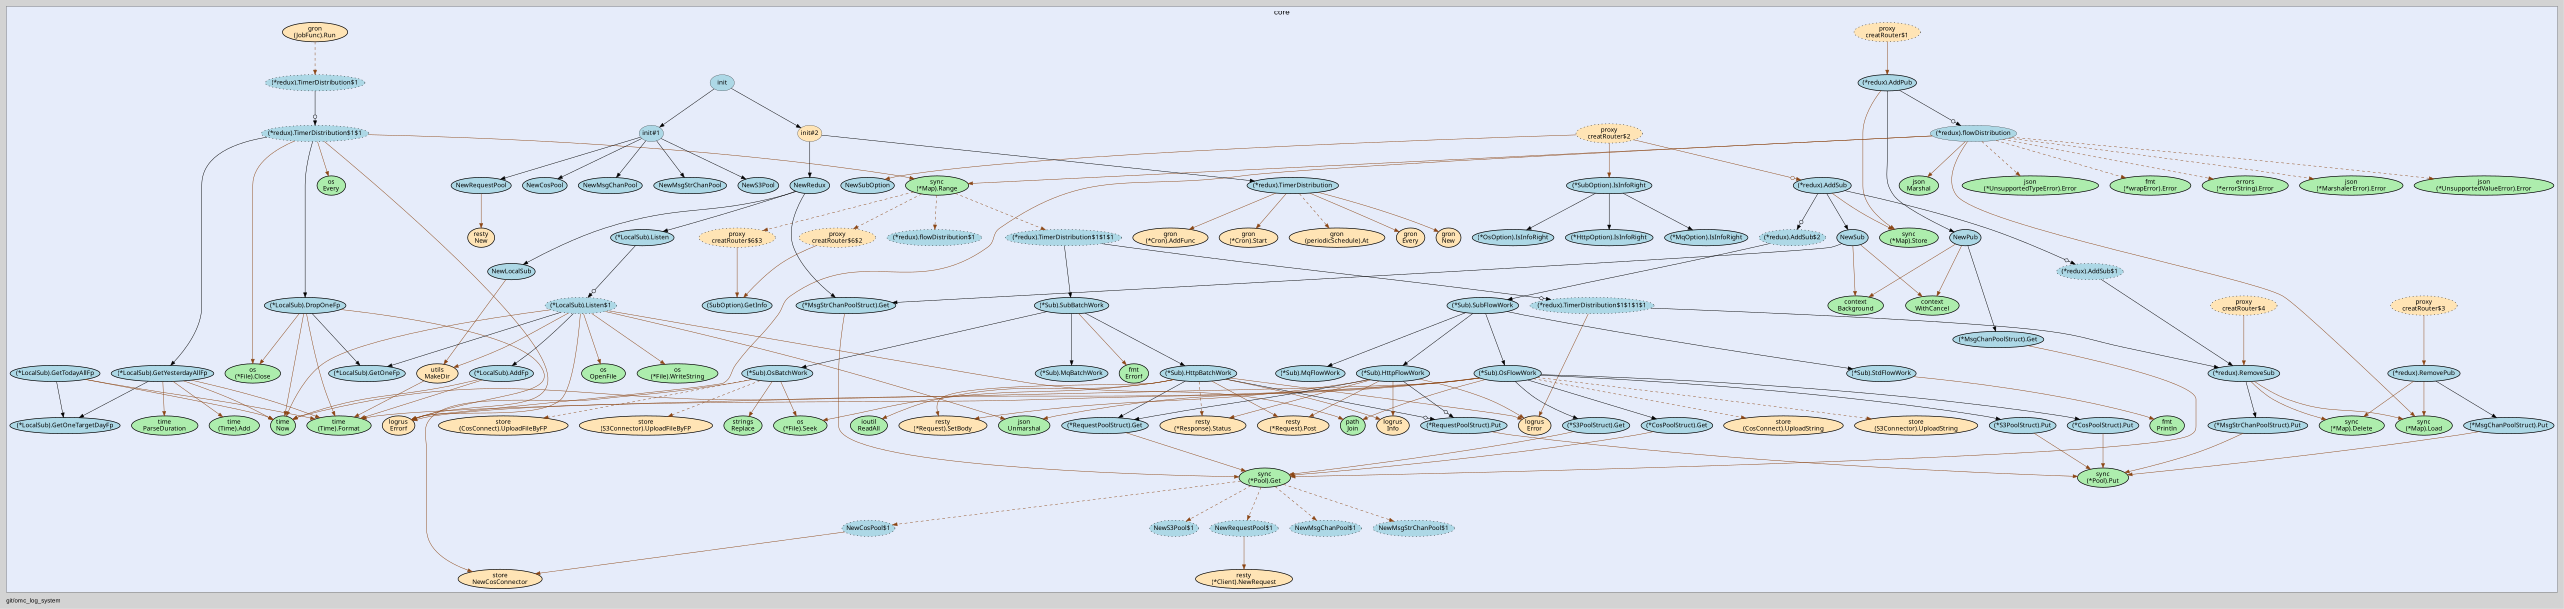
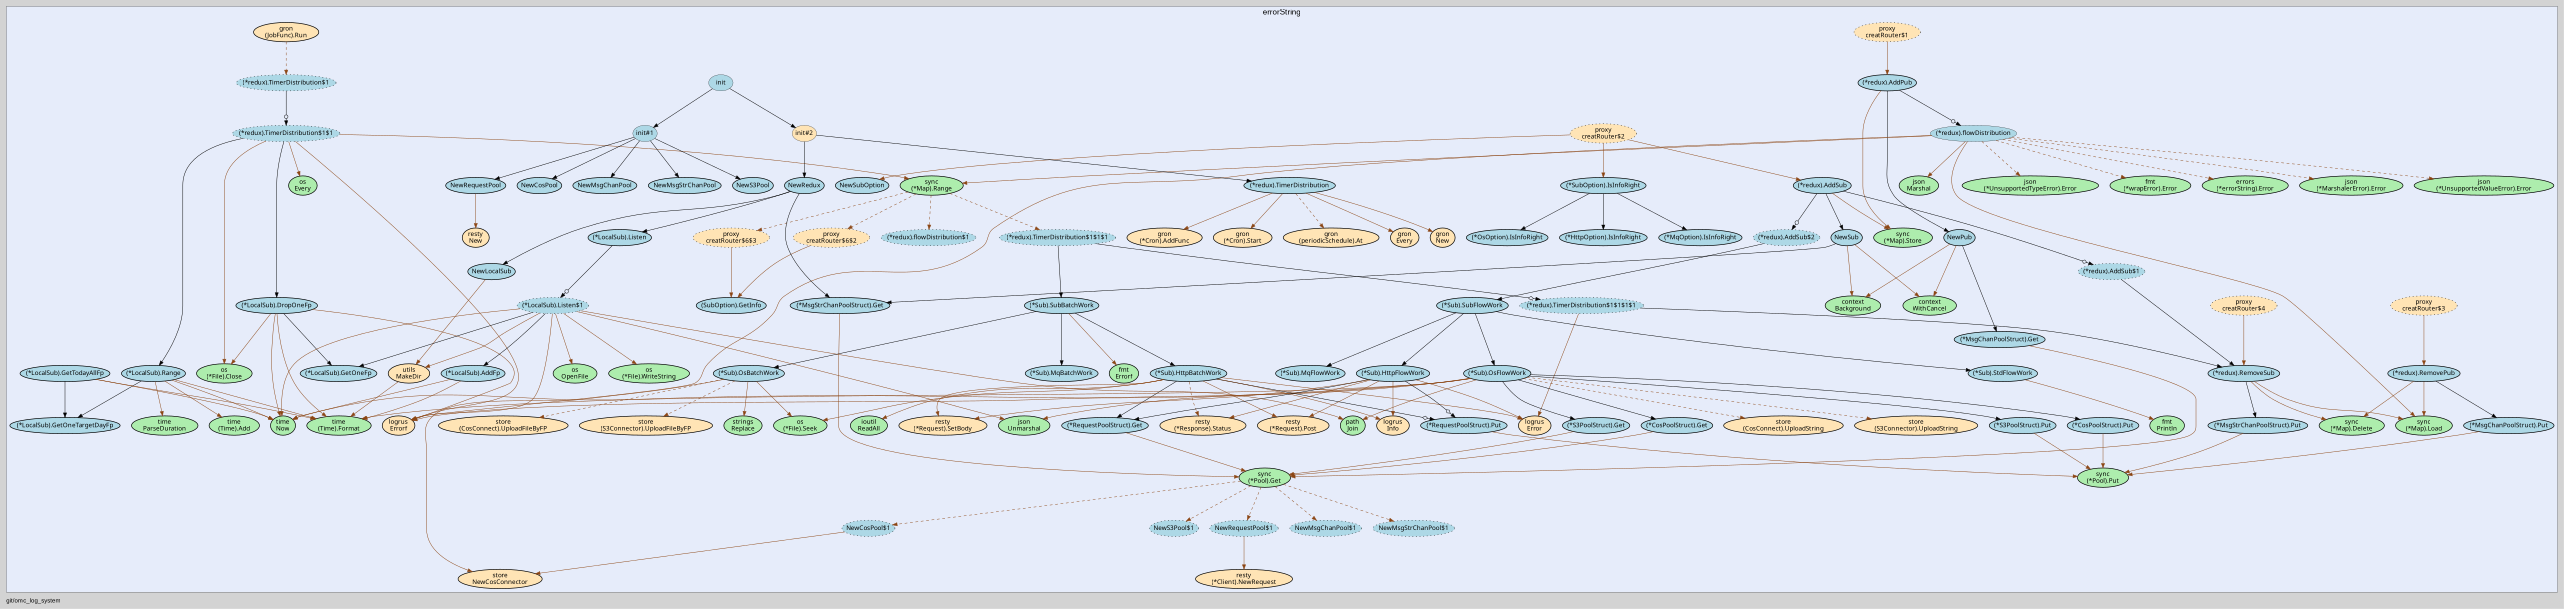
cluster "core": label "core" -> "errorString"
edge "proxy creatRouter$2" -> "(*redux).AddSub": arrowhead normalnoneodot -> normal
node "(*LocalSub).GetYesterdayAllFp": label "(*LocalSub).GetYesterdayAllFp" -> "(*LocalSub).Range"
